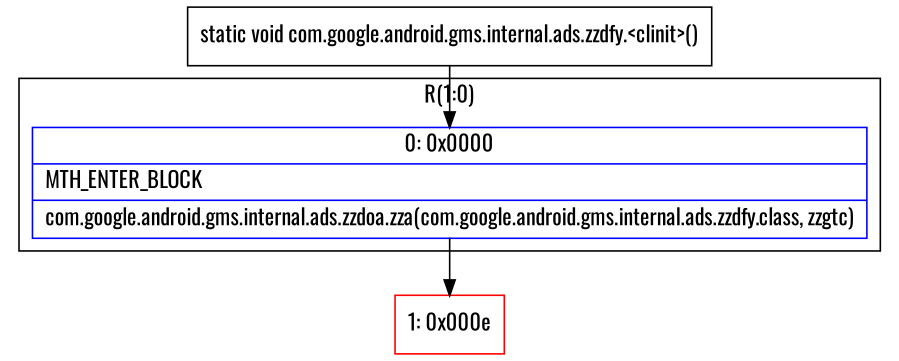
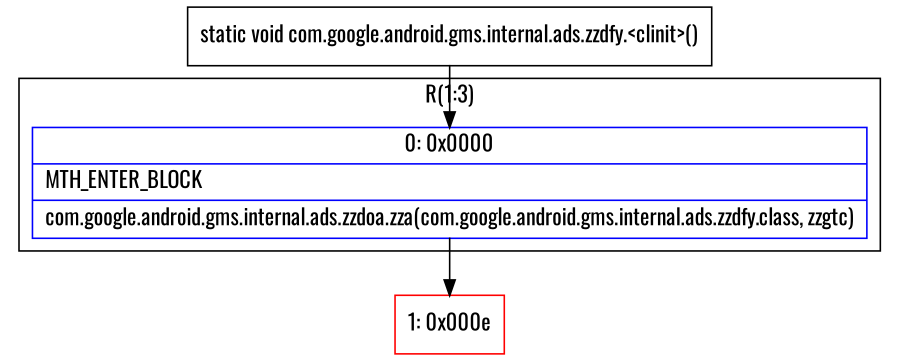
cluster "R(1:0)": label "R(1:0)" -> "R(1:3)"
